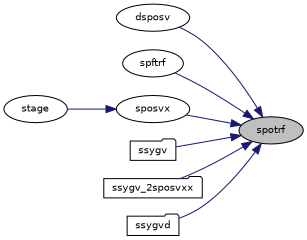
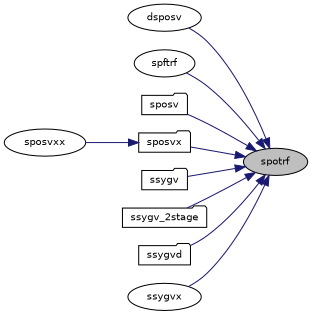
node "sposv": added
node "stage": label "stage" -> "sposvxx"
node "sposvx": shape ellipse -> folder
node "ssygv_2sposvxx": label "ssygv_2sposvxx" -> "ssygv_2stage"
node "ssygvx": added
